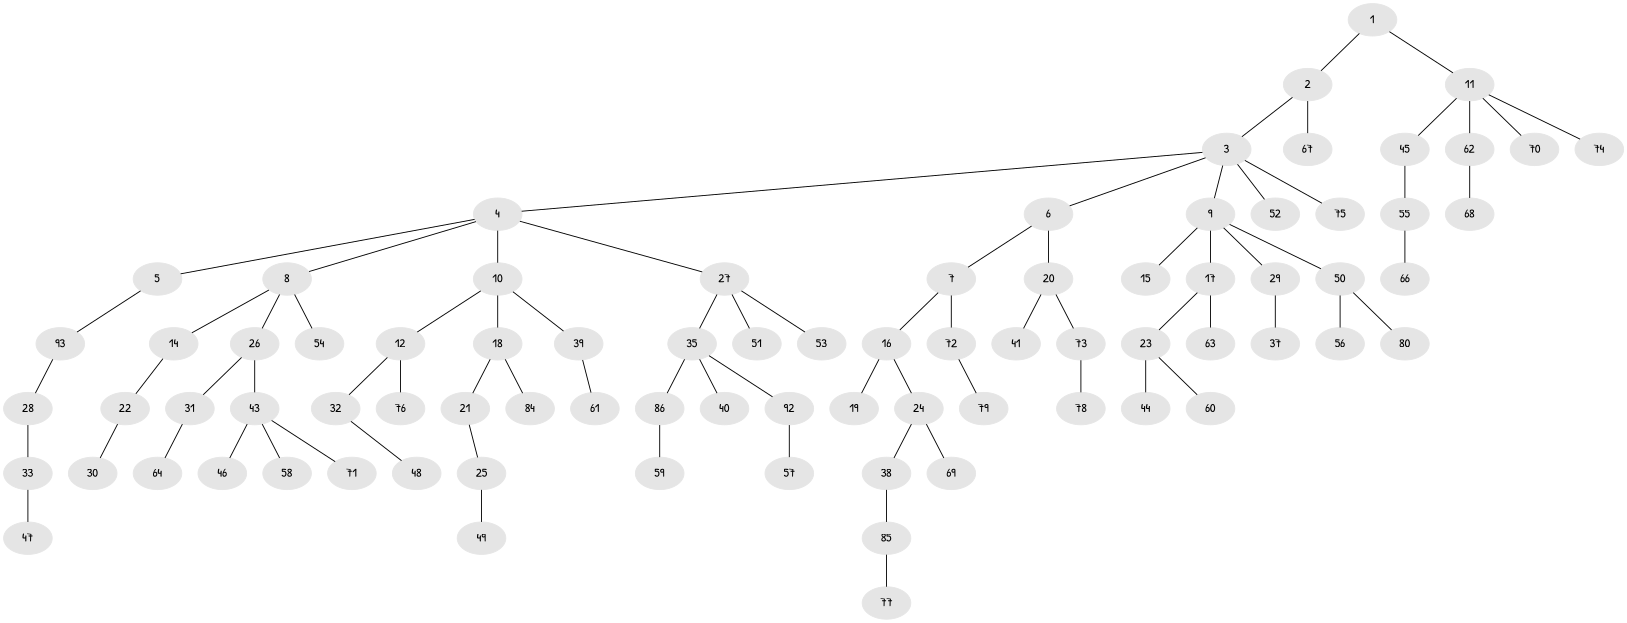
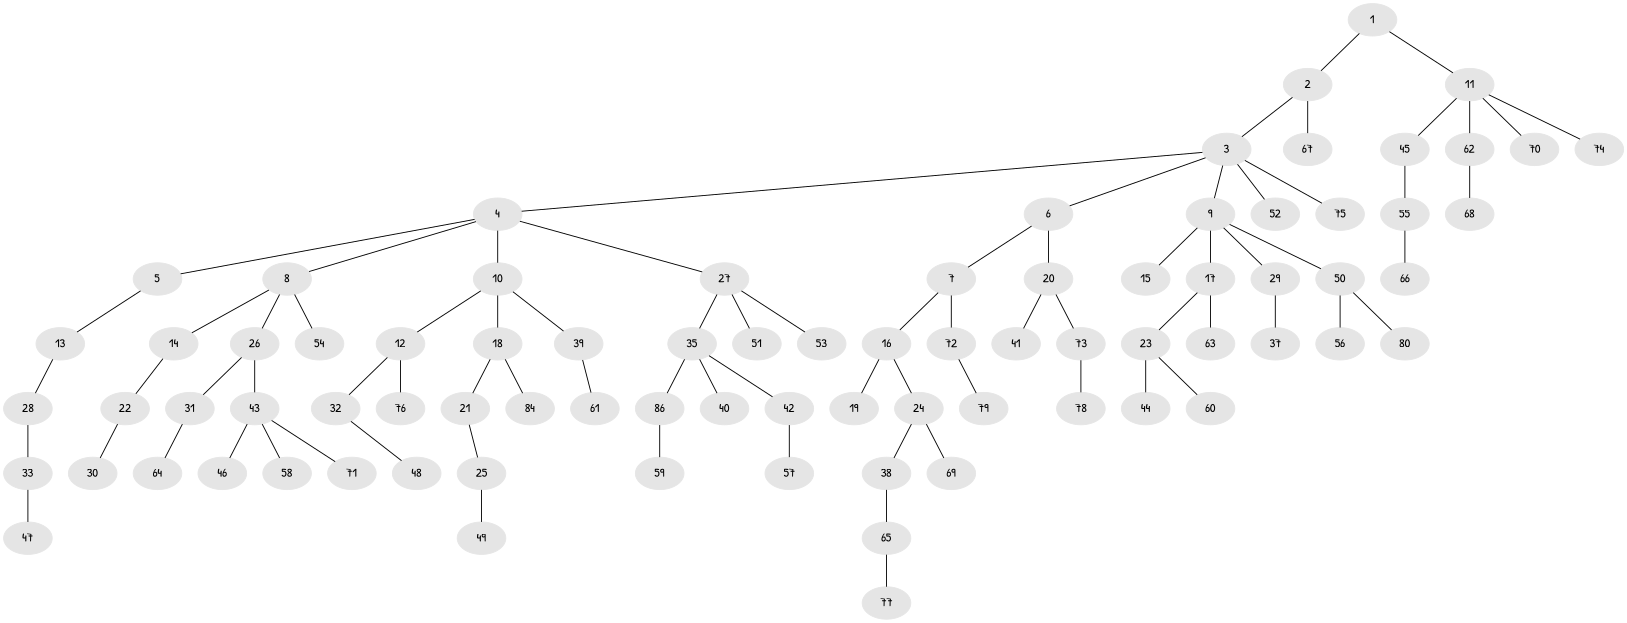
node "93": label "93" -> "13"
node "92": label "92" -> "42"
node "85": label "85" -> "65"
